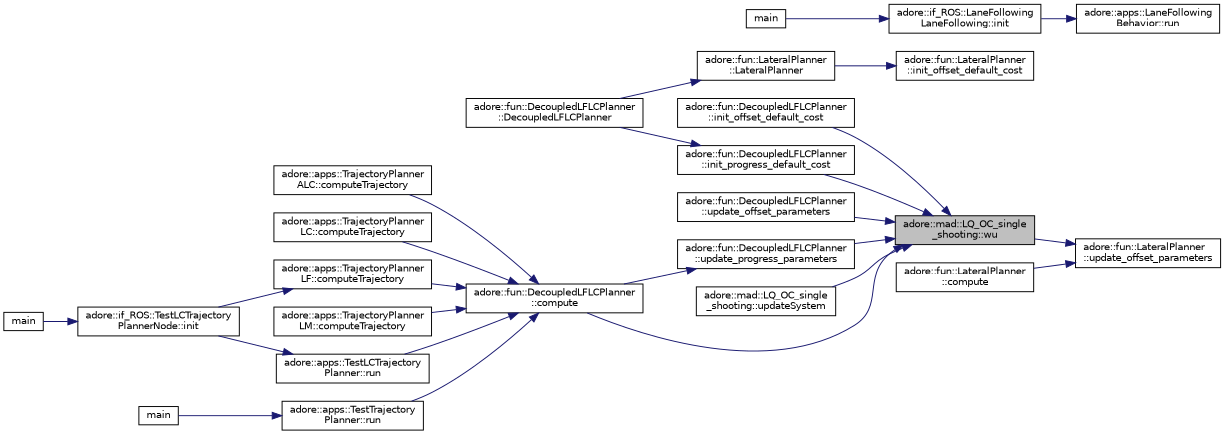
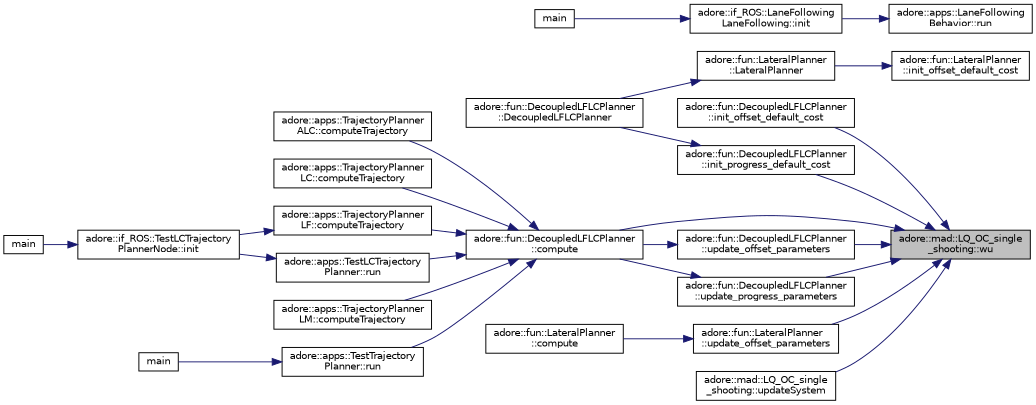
edge "adore::mad::LQ_OC_single _shooting::wu" -> "adore::fun::LateralPlanner ::update_offset_parameters": reversed
edge "adore::fun::DecoupledLFLCPlanner ::compute" -> "adore::fun::DecoupledLFLCPlanner ::update_offset_parameters": added
